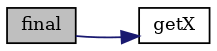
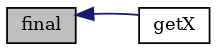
edge "final" -> "getX": reversed
